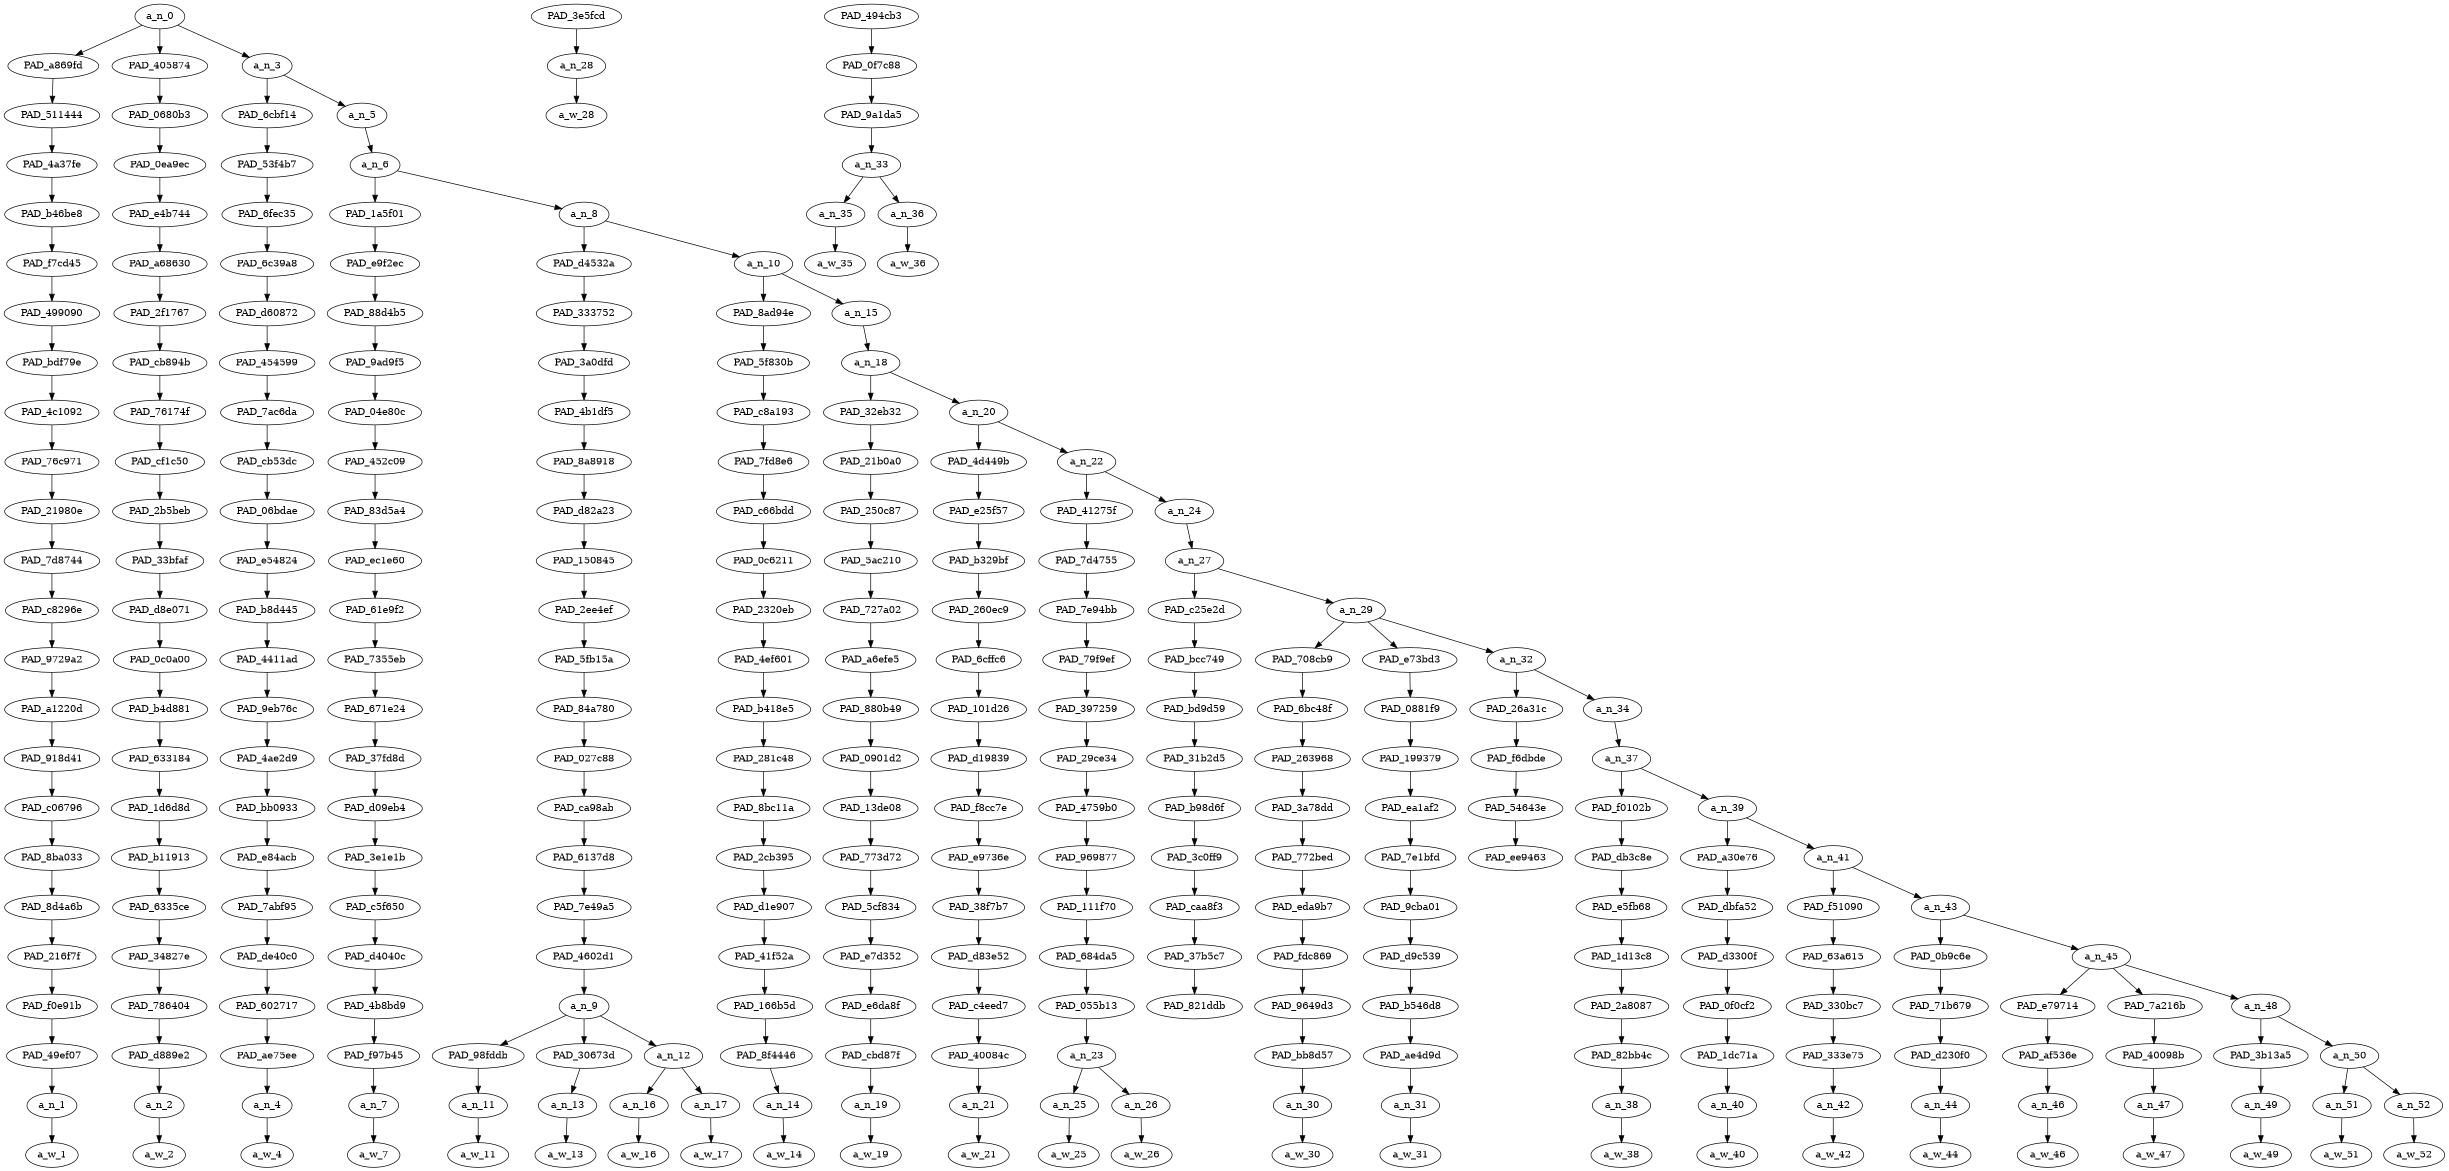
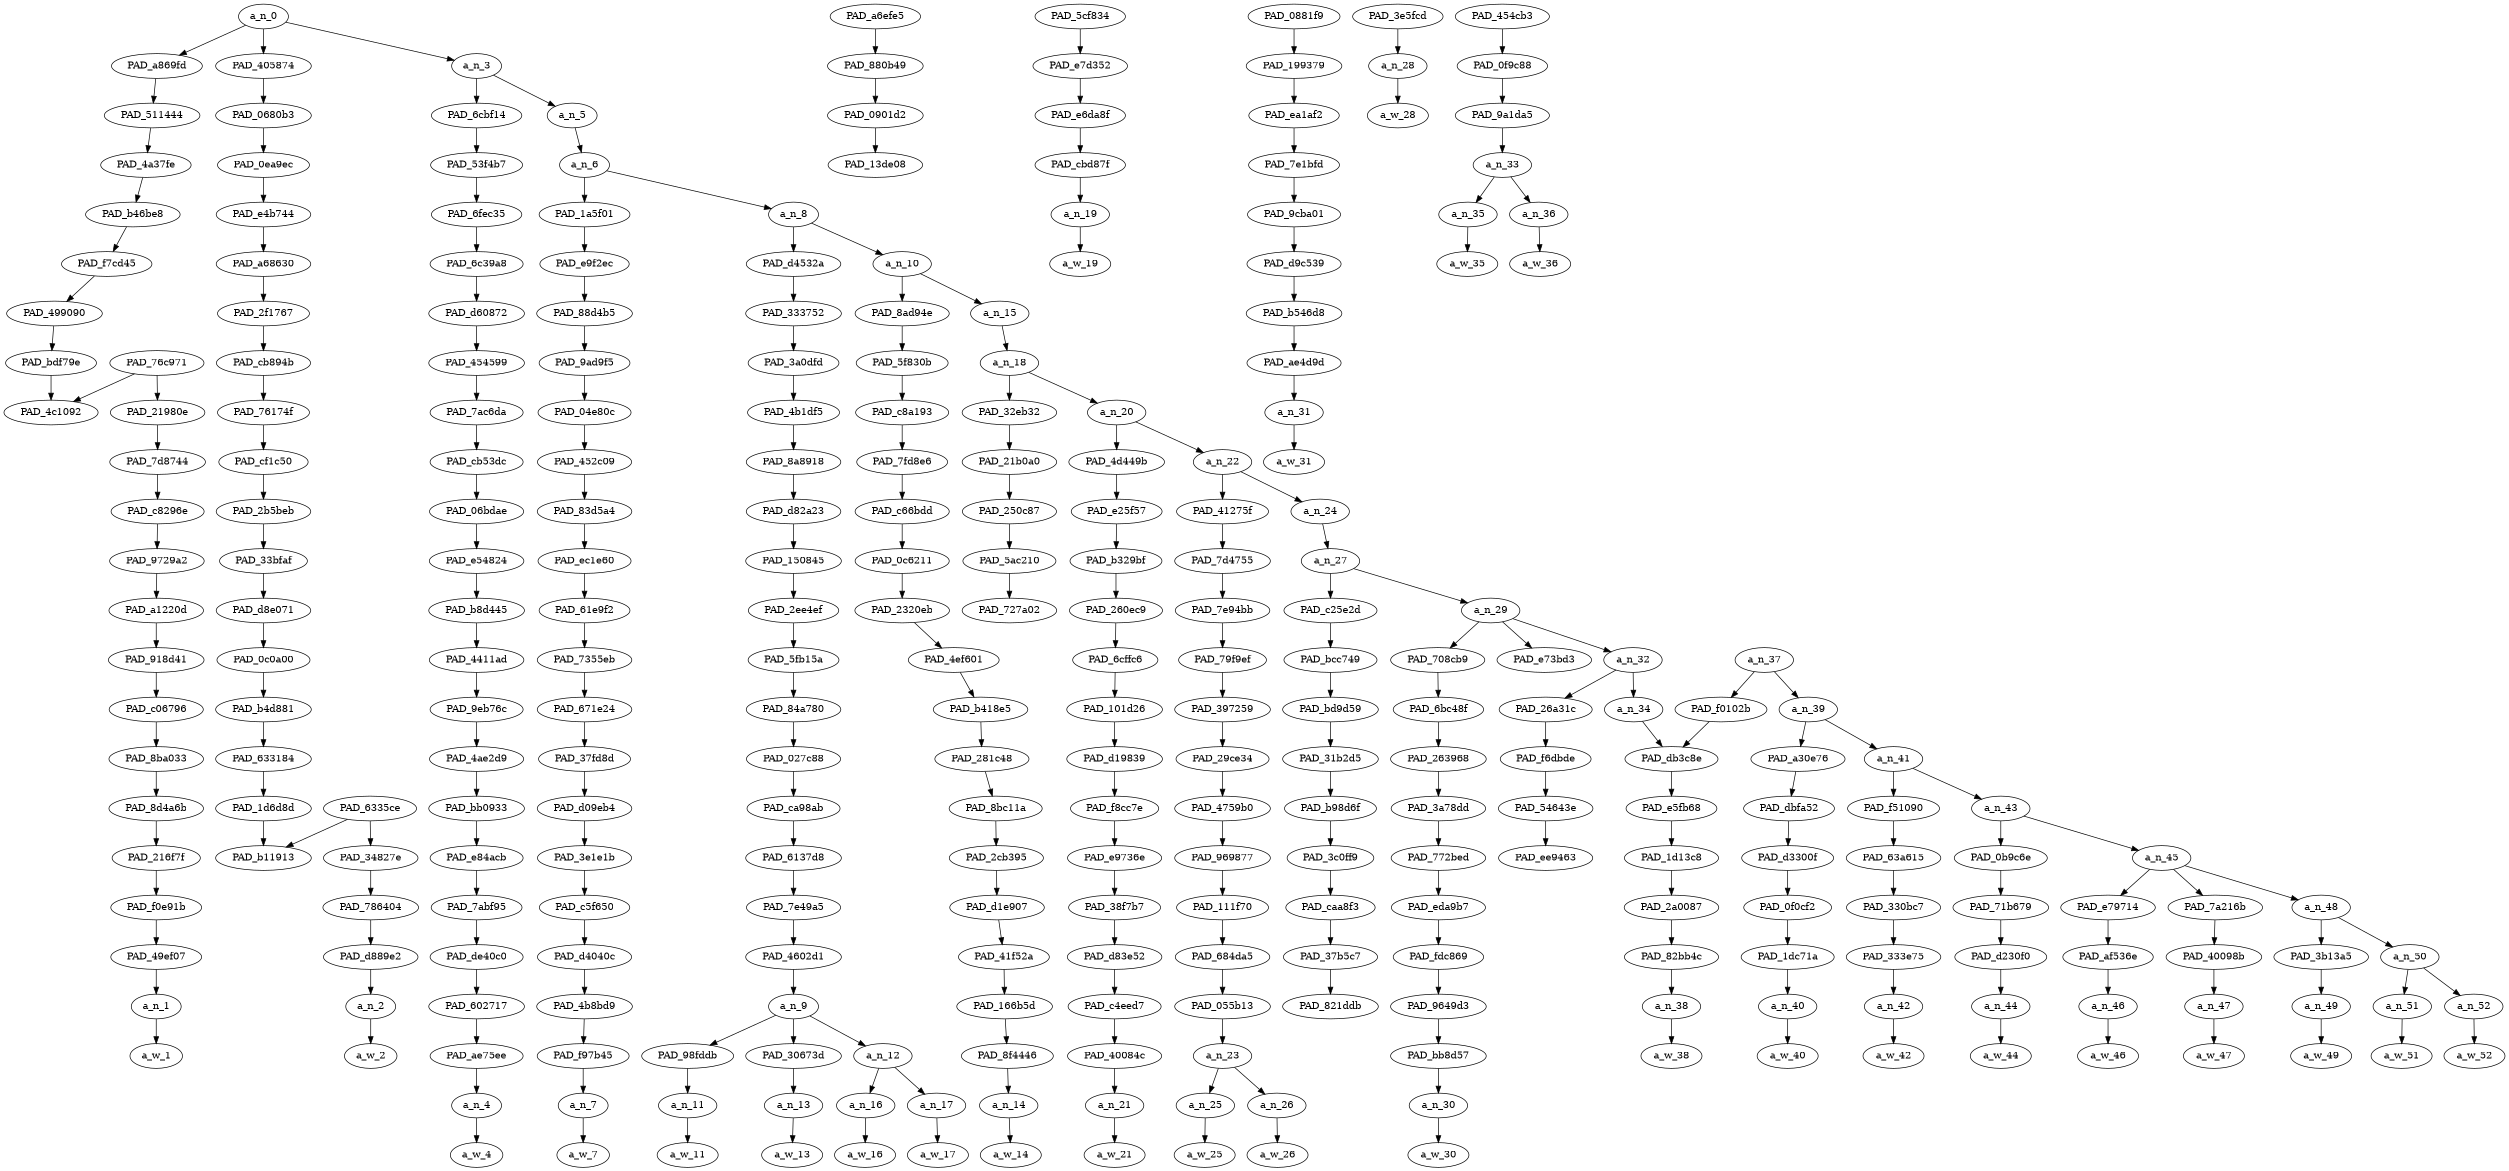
node "PAD_494cb3": label "PAD_494cb3" -> "PAD_454cb3"
node "PAD_0f7c88": label "PAD_0f7c88" -> "PAD_0f9c88"
edge "PAD_4c1092" -> "PAD_76c971": reversed
edge "PAD_727a02" -> "PAD_a6efe5": removed
edge "PAD_e73bd3" -> "PAD_0881f9": removed
edge "a_n_34" -> "a_n_37": now "a_n_34" -> "PAD_db3c8e"
node "PAD_773d72": removed
edge "PAD_b11913" -> "PAD_6335ce": reversed
node "PAD_2a8087": label "PAD_2a8087" -> "PAD_2a0087"
